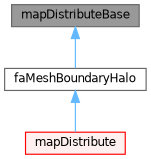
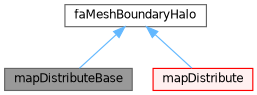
edge "faMeshBoundaryHalo" -> "mapDistributeBase": reversed
